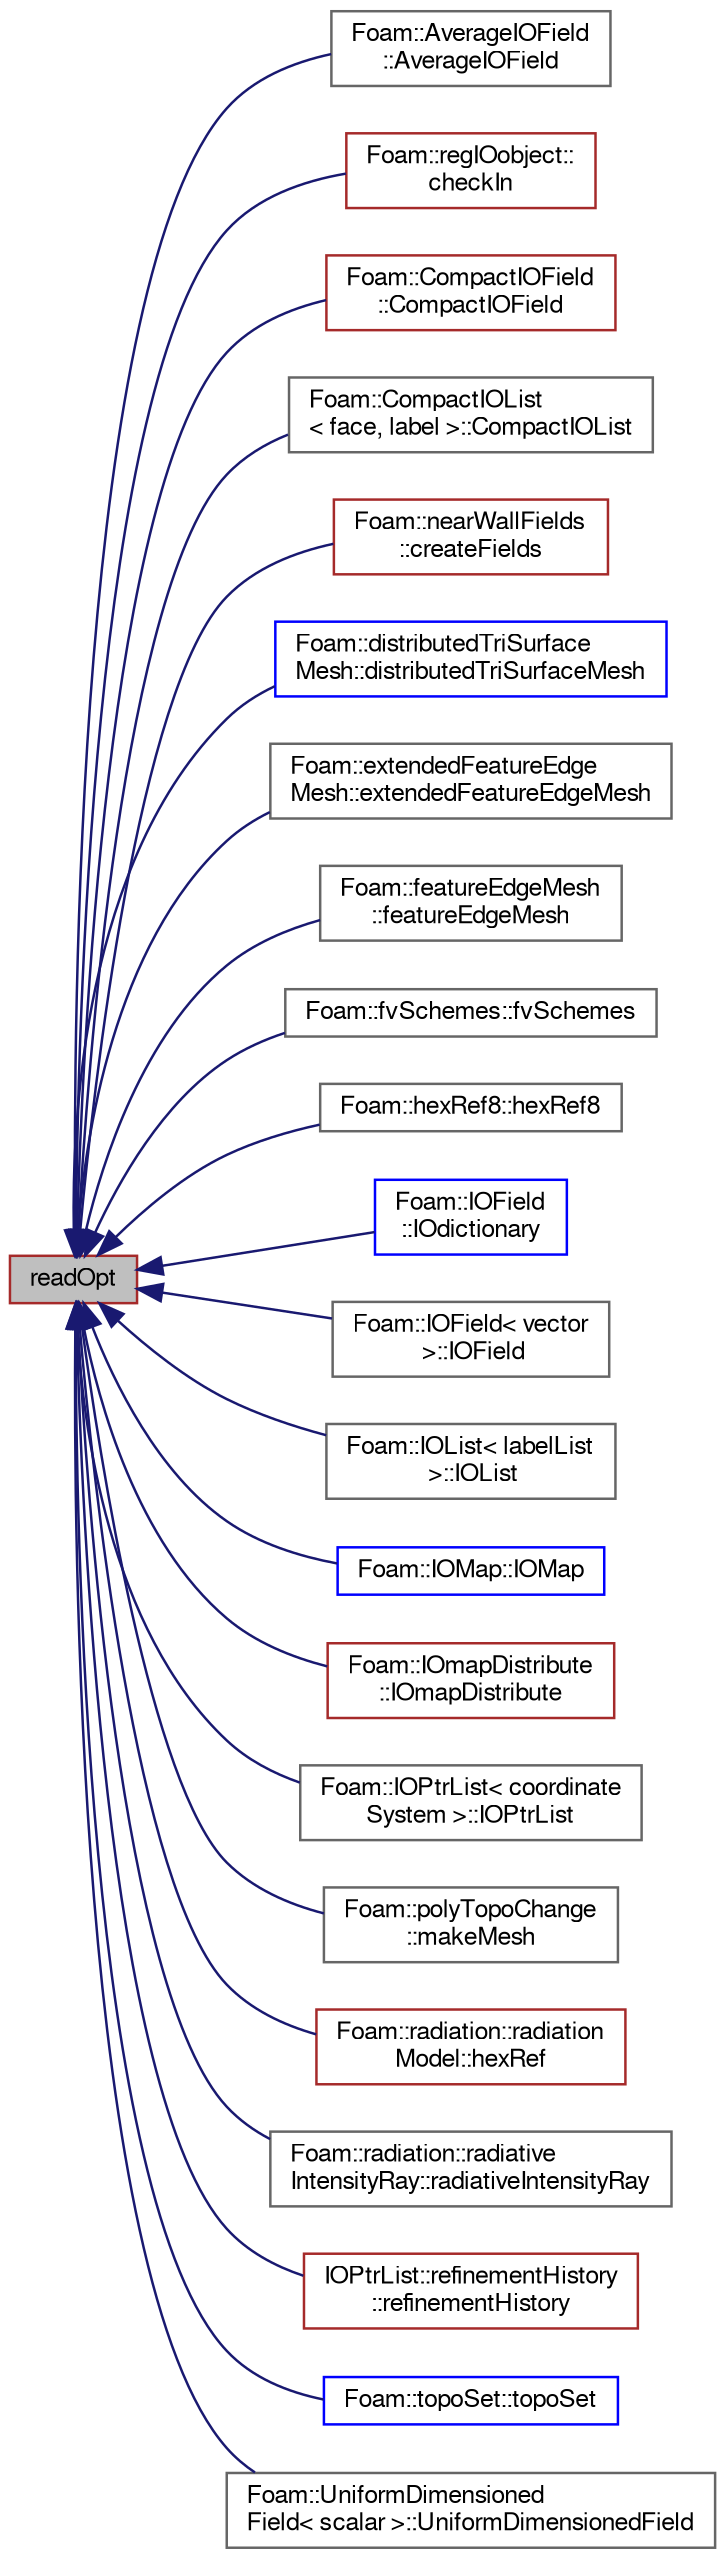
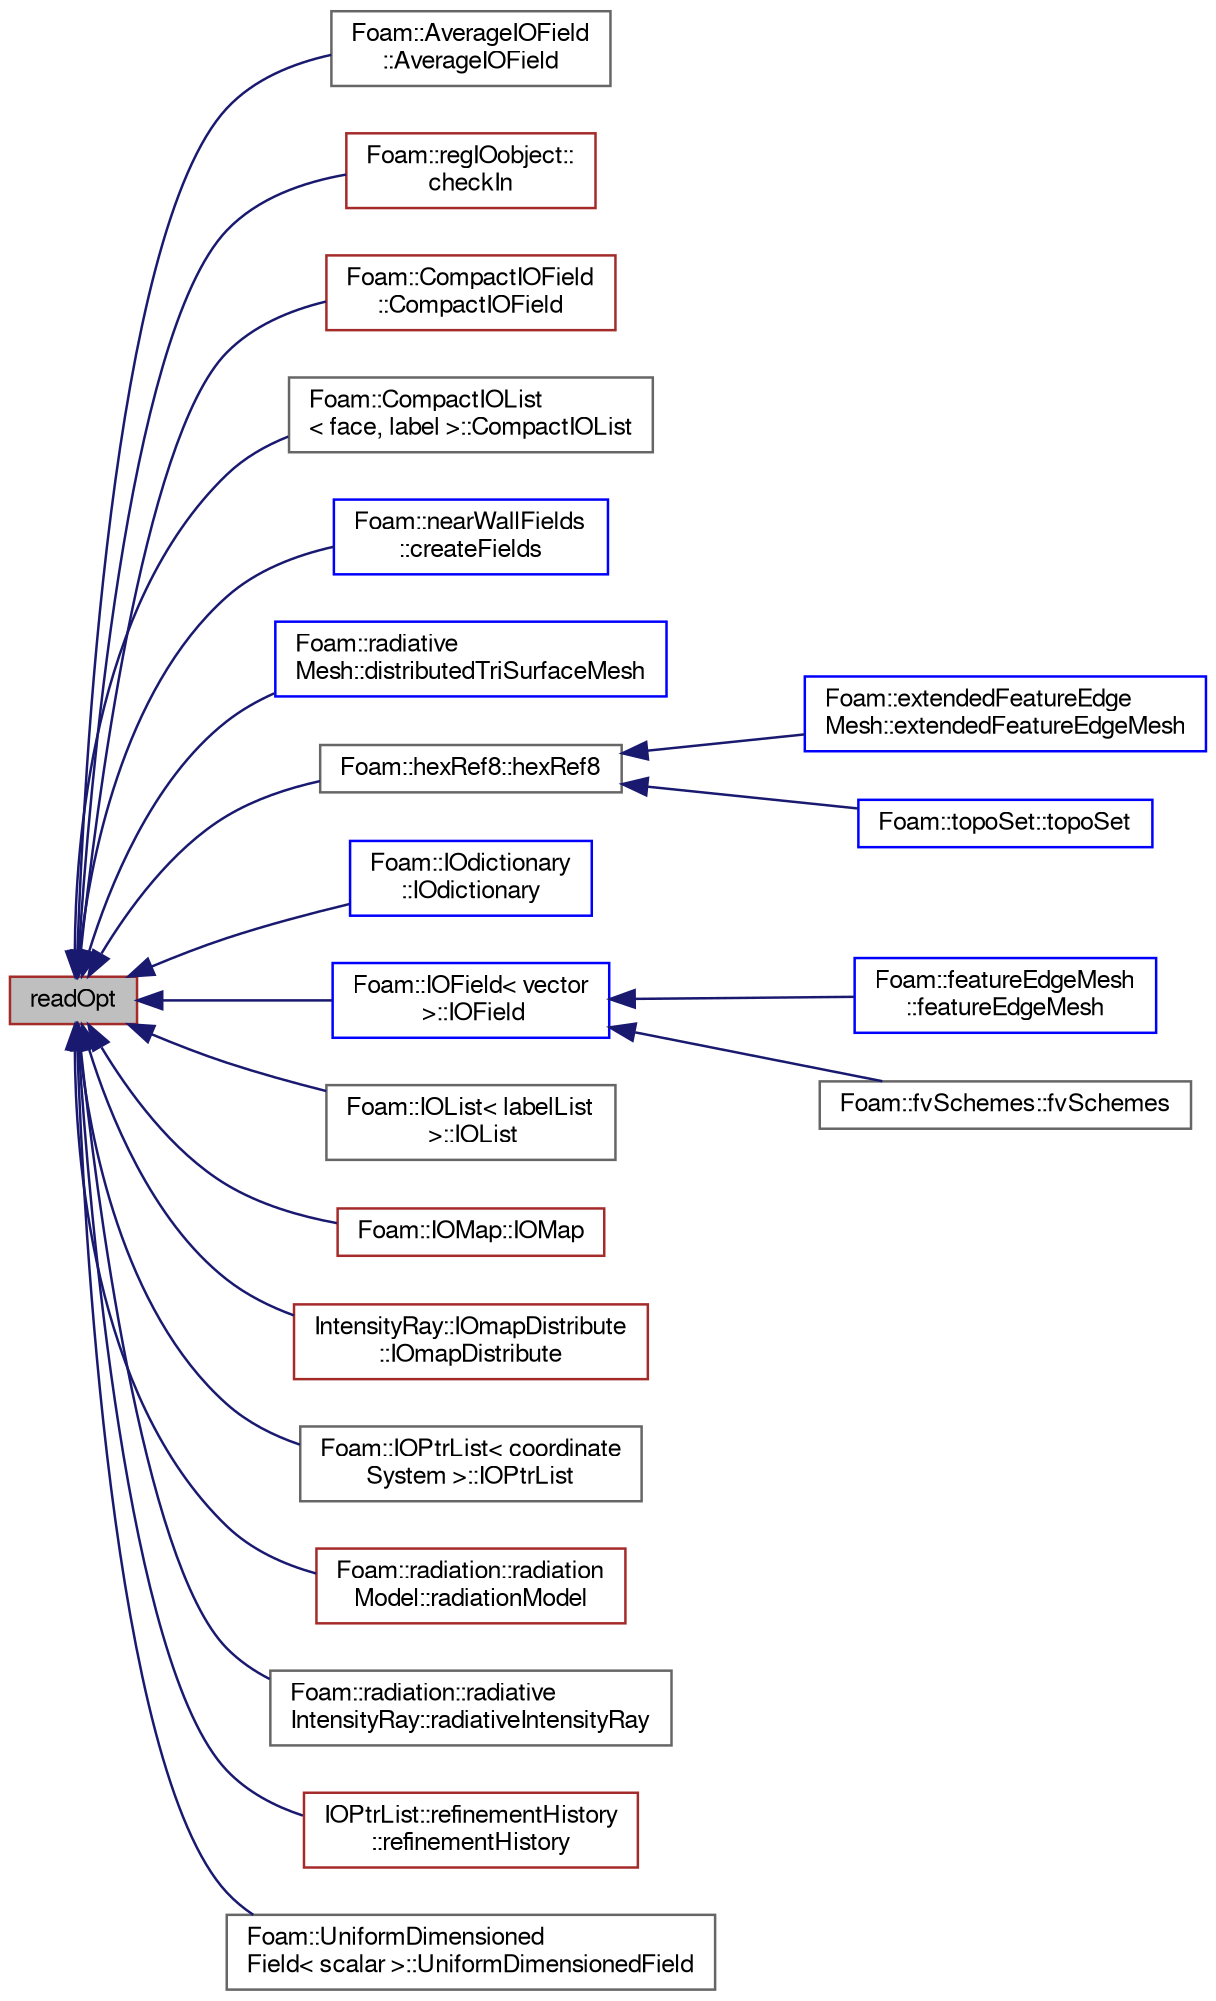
node "Foam::nearWallFields ::createFields": color brown -> blue
node "Foam::distributedTriSurface Mesh::distributedTriSurfaceMesh": label "Foam::distributedTriSurface Mesh::distributedTriSurfaceMesh" -> "Foam::radiative Mesh::distributedTriSurfaceMesh"
node "Foam::extendedFeatureEdge Mesh::extendedFeatureEdgeMesh": color gray40 -> blue
node "Foam::featureEdgeMesh ::featureEdgeMesh": color gray40 -> blue
edge "Foam::extendedFeatureEdge Mesh::extendedFeatureEdgeMesh" -> "readOpt": now "Foam::extendedFeatureEdge Mesh::extendedFeatureEdgeMesh" -> "Foam::hexRef8::hexRef8"
edge "Foam::featureEdgeMesh ::featureEdgeMesh" -> "readOpt": now "Foam::featureEdgeMesh ::featureEdgeMesh" -> "Foam::IOField< vector >::IOField"
edge "Foam::fvSchemes::fvSchemes" -> "readOpt": now "Foam::fvSchemes::fvSchemes" -> "Foam::IOField< vector >::IOField"
node "Foam::IOField ::IOdictionary": label "Foam::IOField ::IOdictionary" -> "Foam::IOdictionary ::IOdictionary"
node "Foam::IOField< vector >::IOField": color gray40 -> blue
node "Foam::IOMap::IOMap": color blue -> brown
node "Foam::IOmapDistribute ::IOmapDistribute": label "Foam::IOmapDistribute ::IOmapDistribute" -> "IntensityRay::IOmapDistribute ::IOmapDistribute"
node "Foam::polyTopoChange ::makeMesh": removed
node "Foam::radiation::radiation Model::hexRef": label "Foam::radiation::radiation Model::hexRef" -> "Foam::radiation::radiation Model::radiationModel"
edge "Foam::topoSet::topoSet" -> "readOpt": now "Foam::topoSet::topoSet" -> "Foam::hexRef8::hexRef8"
